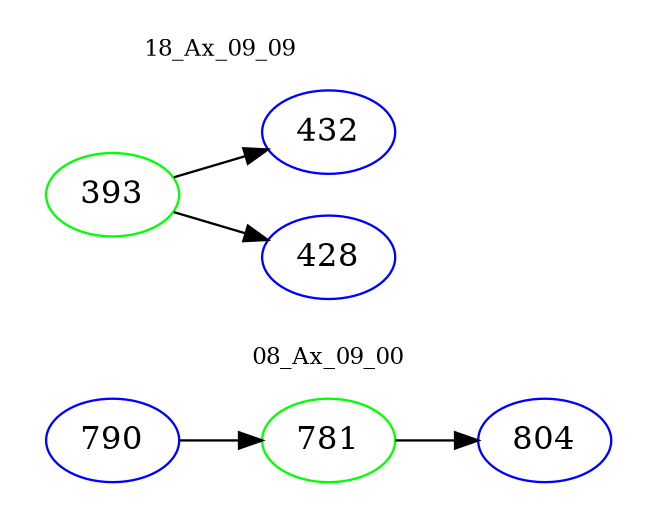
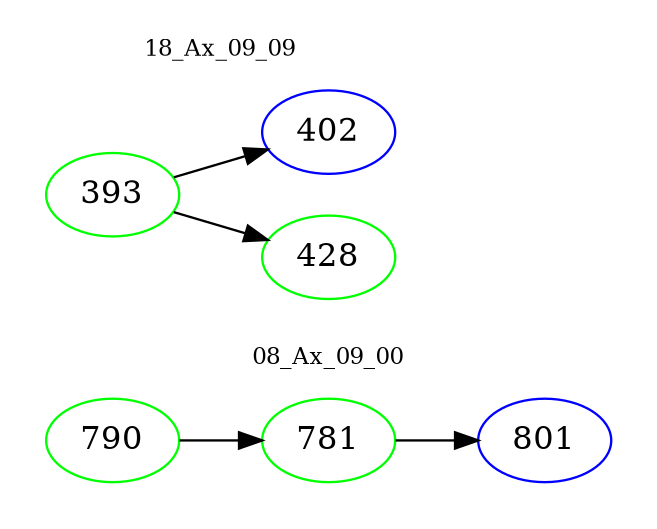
node "432": label "432" -> "402"
node "428": color blue -> green
node "790": color blue -> green
node "804": label "804" -> "801"
